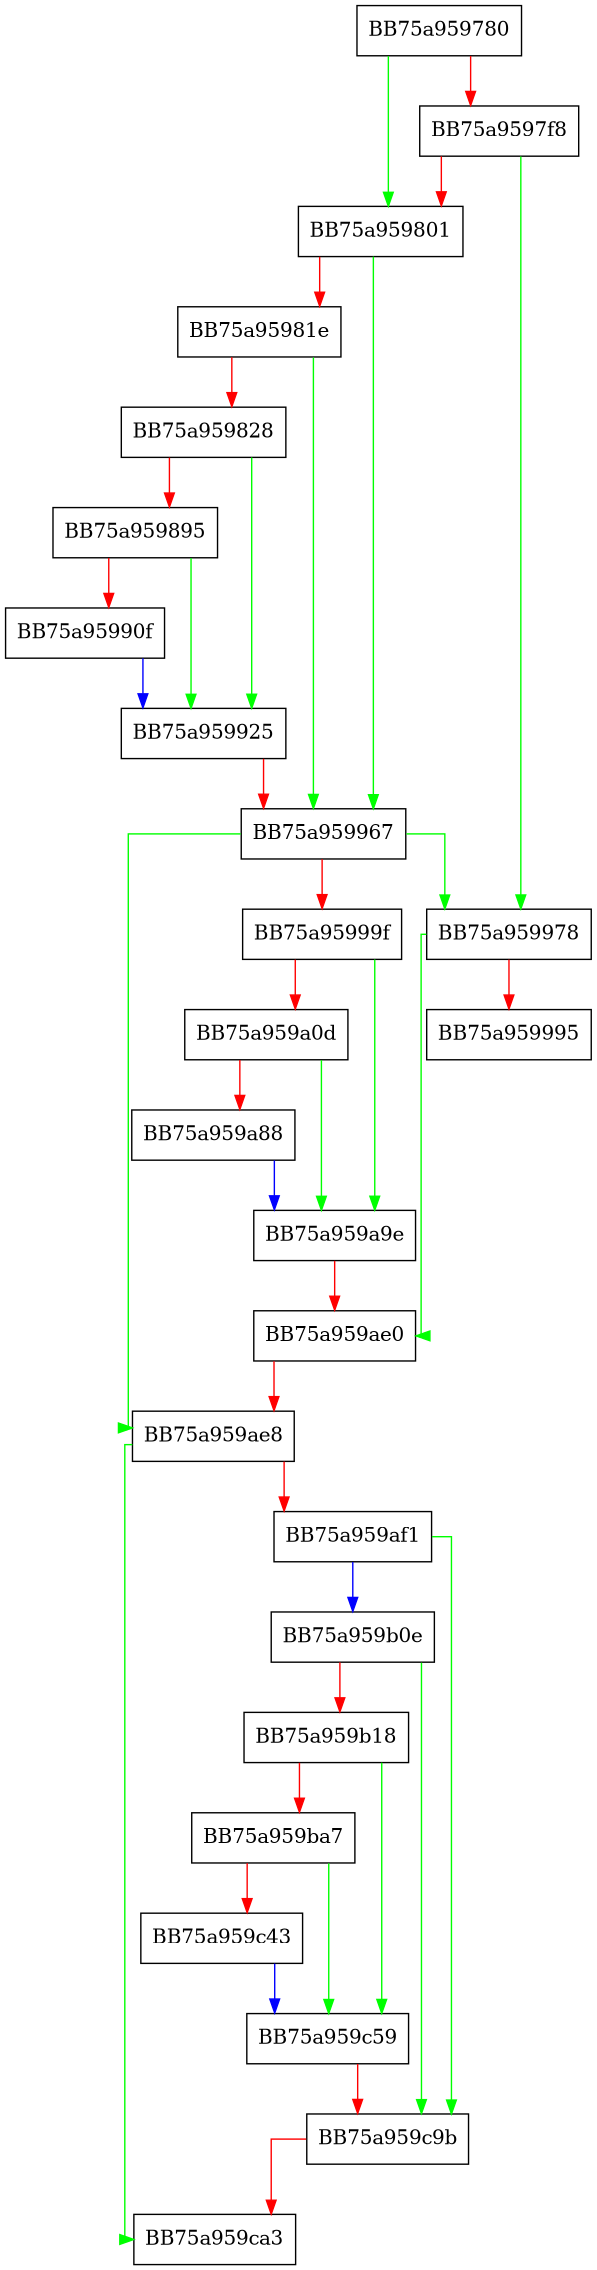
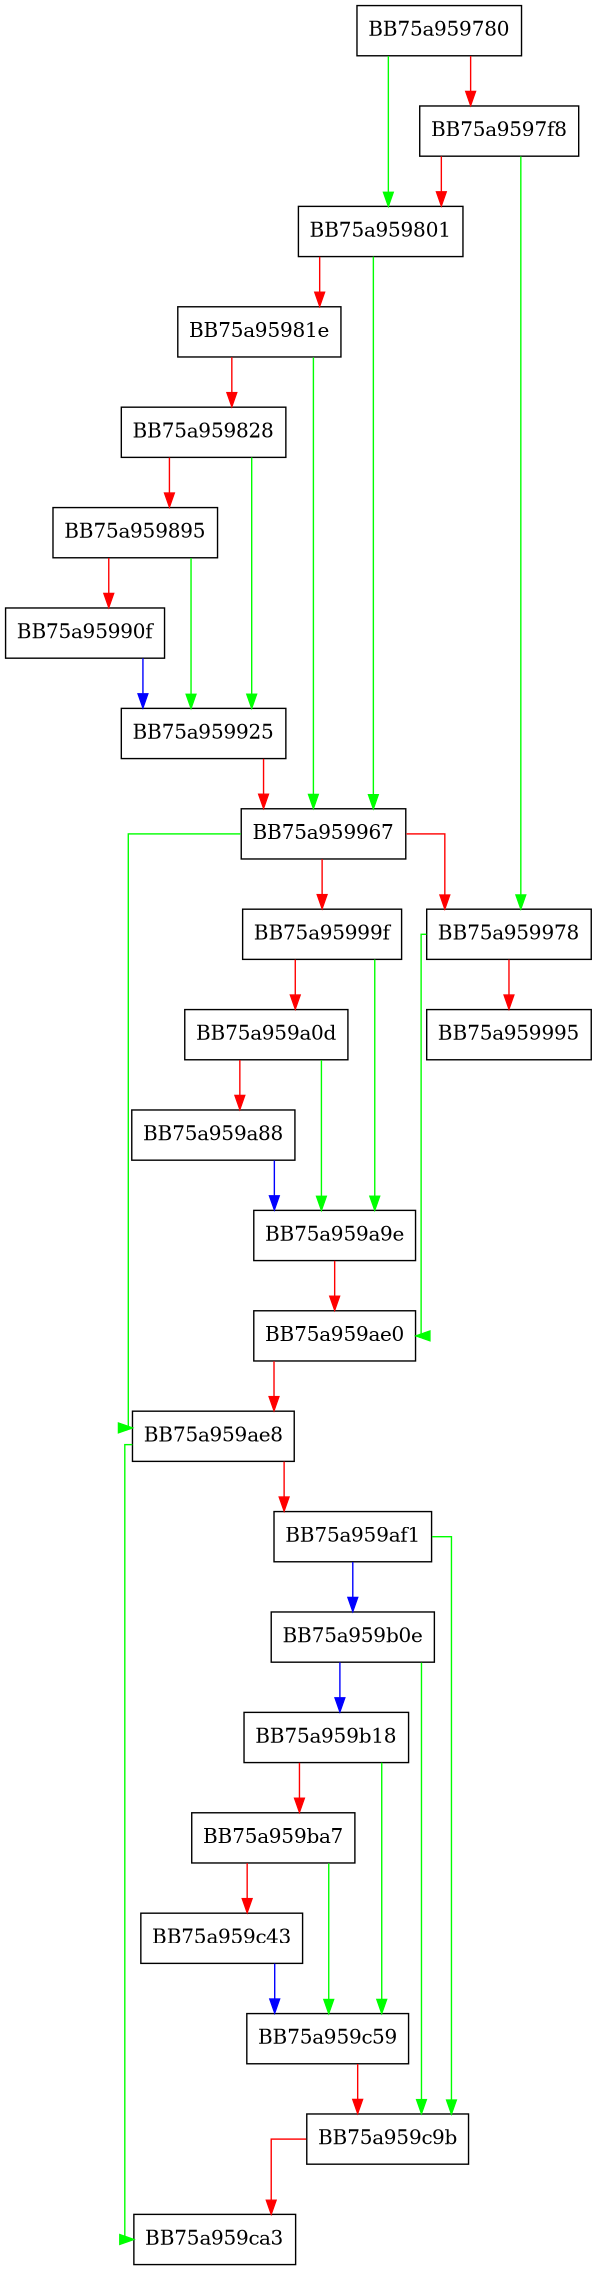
edge "BB75a959967" -> "BB75a959978": color green -> red
edge "BB75a959b0e" -> "BB75a959b18": color red -> blue
